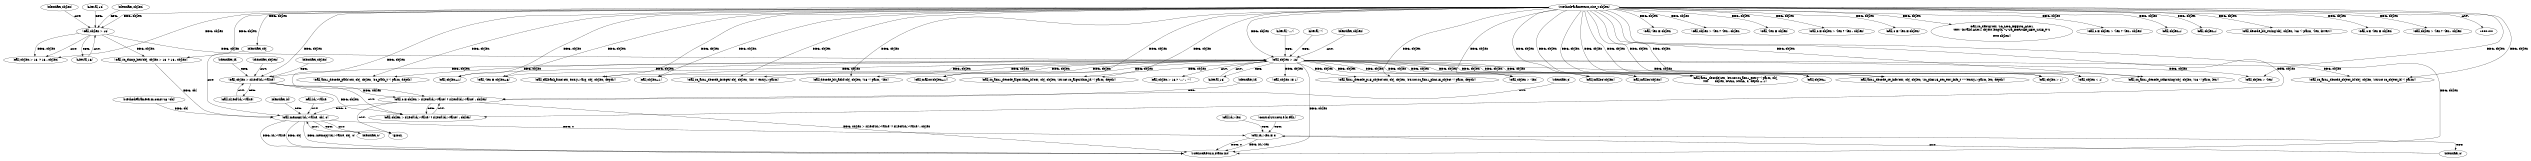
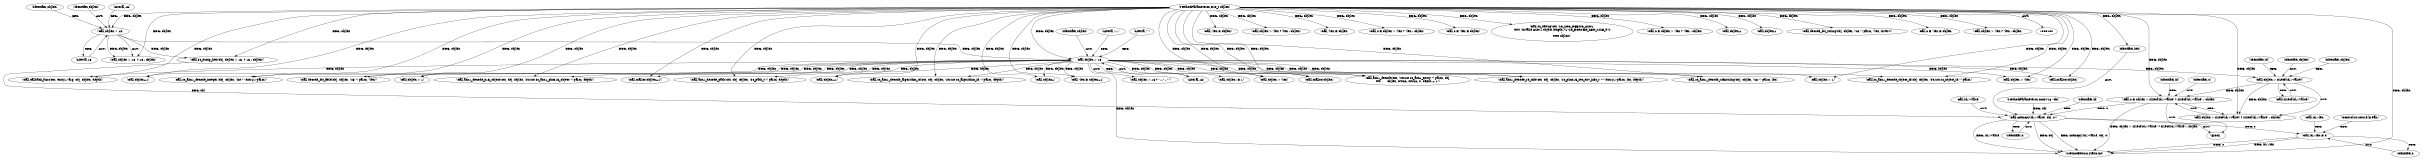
edge "(MethodParameterIn,size_t objlen)" -> "(Call,objlen > sizeof(id->value))": removed, label "DDG: objlen"
node "(Identifier,obj)": label "(Identifier,obj)" -> "(Identifier,hex)"
node "(Call,*len = objlen+6)": label "(Call,*len = objlen+6)" -> "(Call,*len = objlen+1)"
